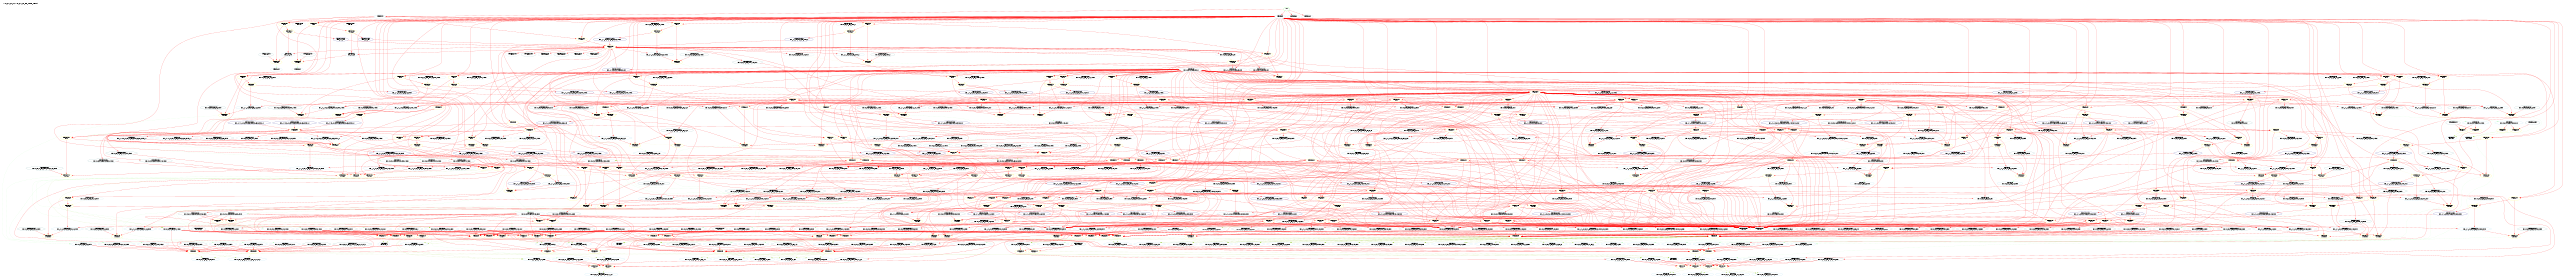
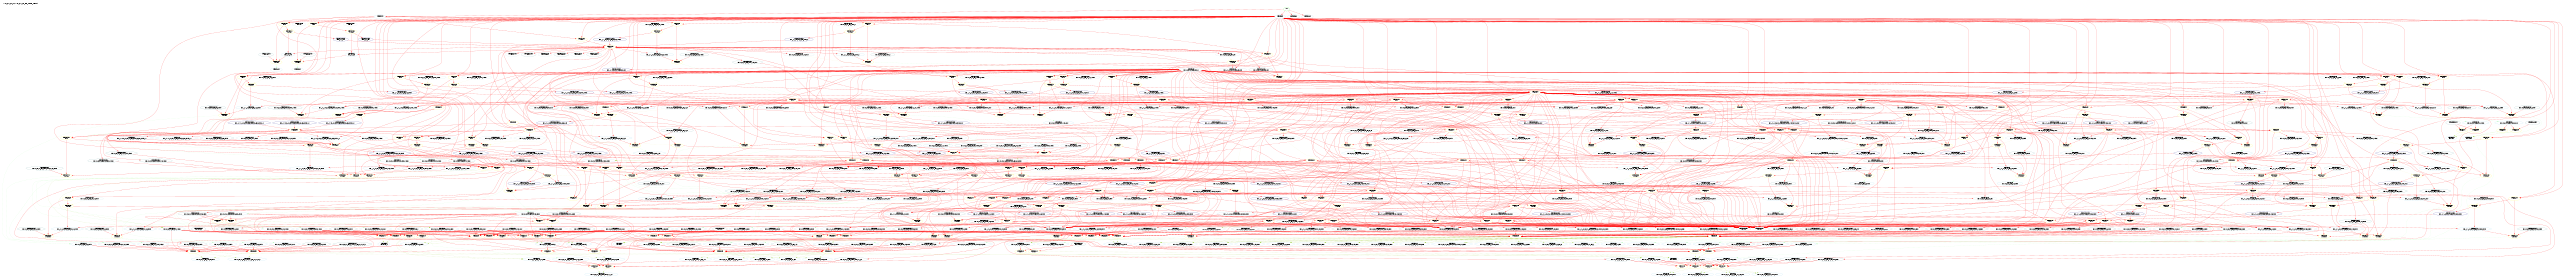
edge "0x55573e928820 ASSIGNPOST" -> "0x55573ea61450 ALWAYS": now "0x55573e551410 TOP->mips_cpu_bus__DOT__byteenable_writeback" -> "0x55573ea61450 ALWAYS"
